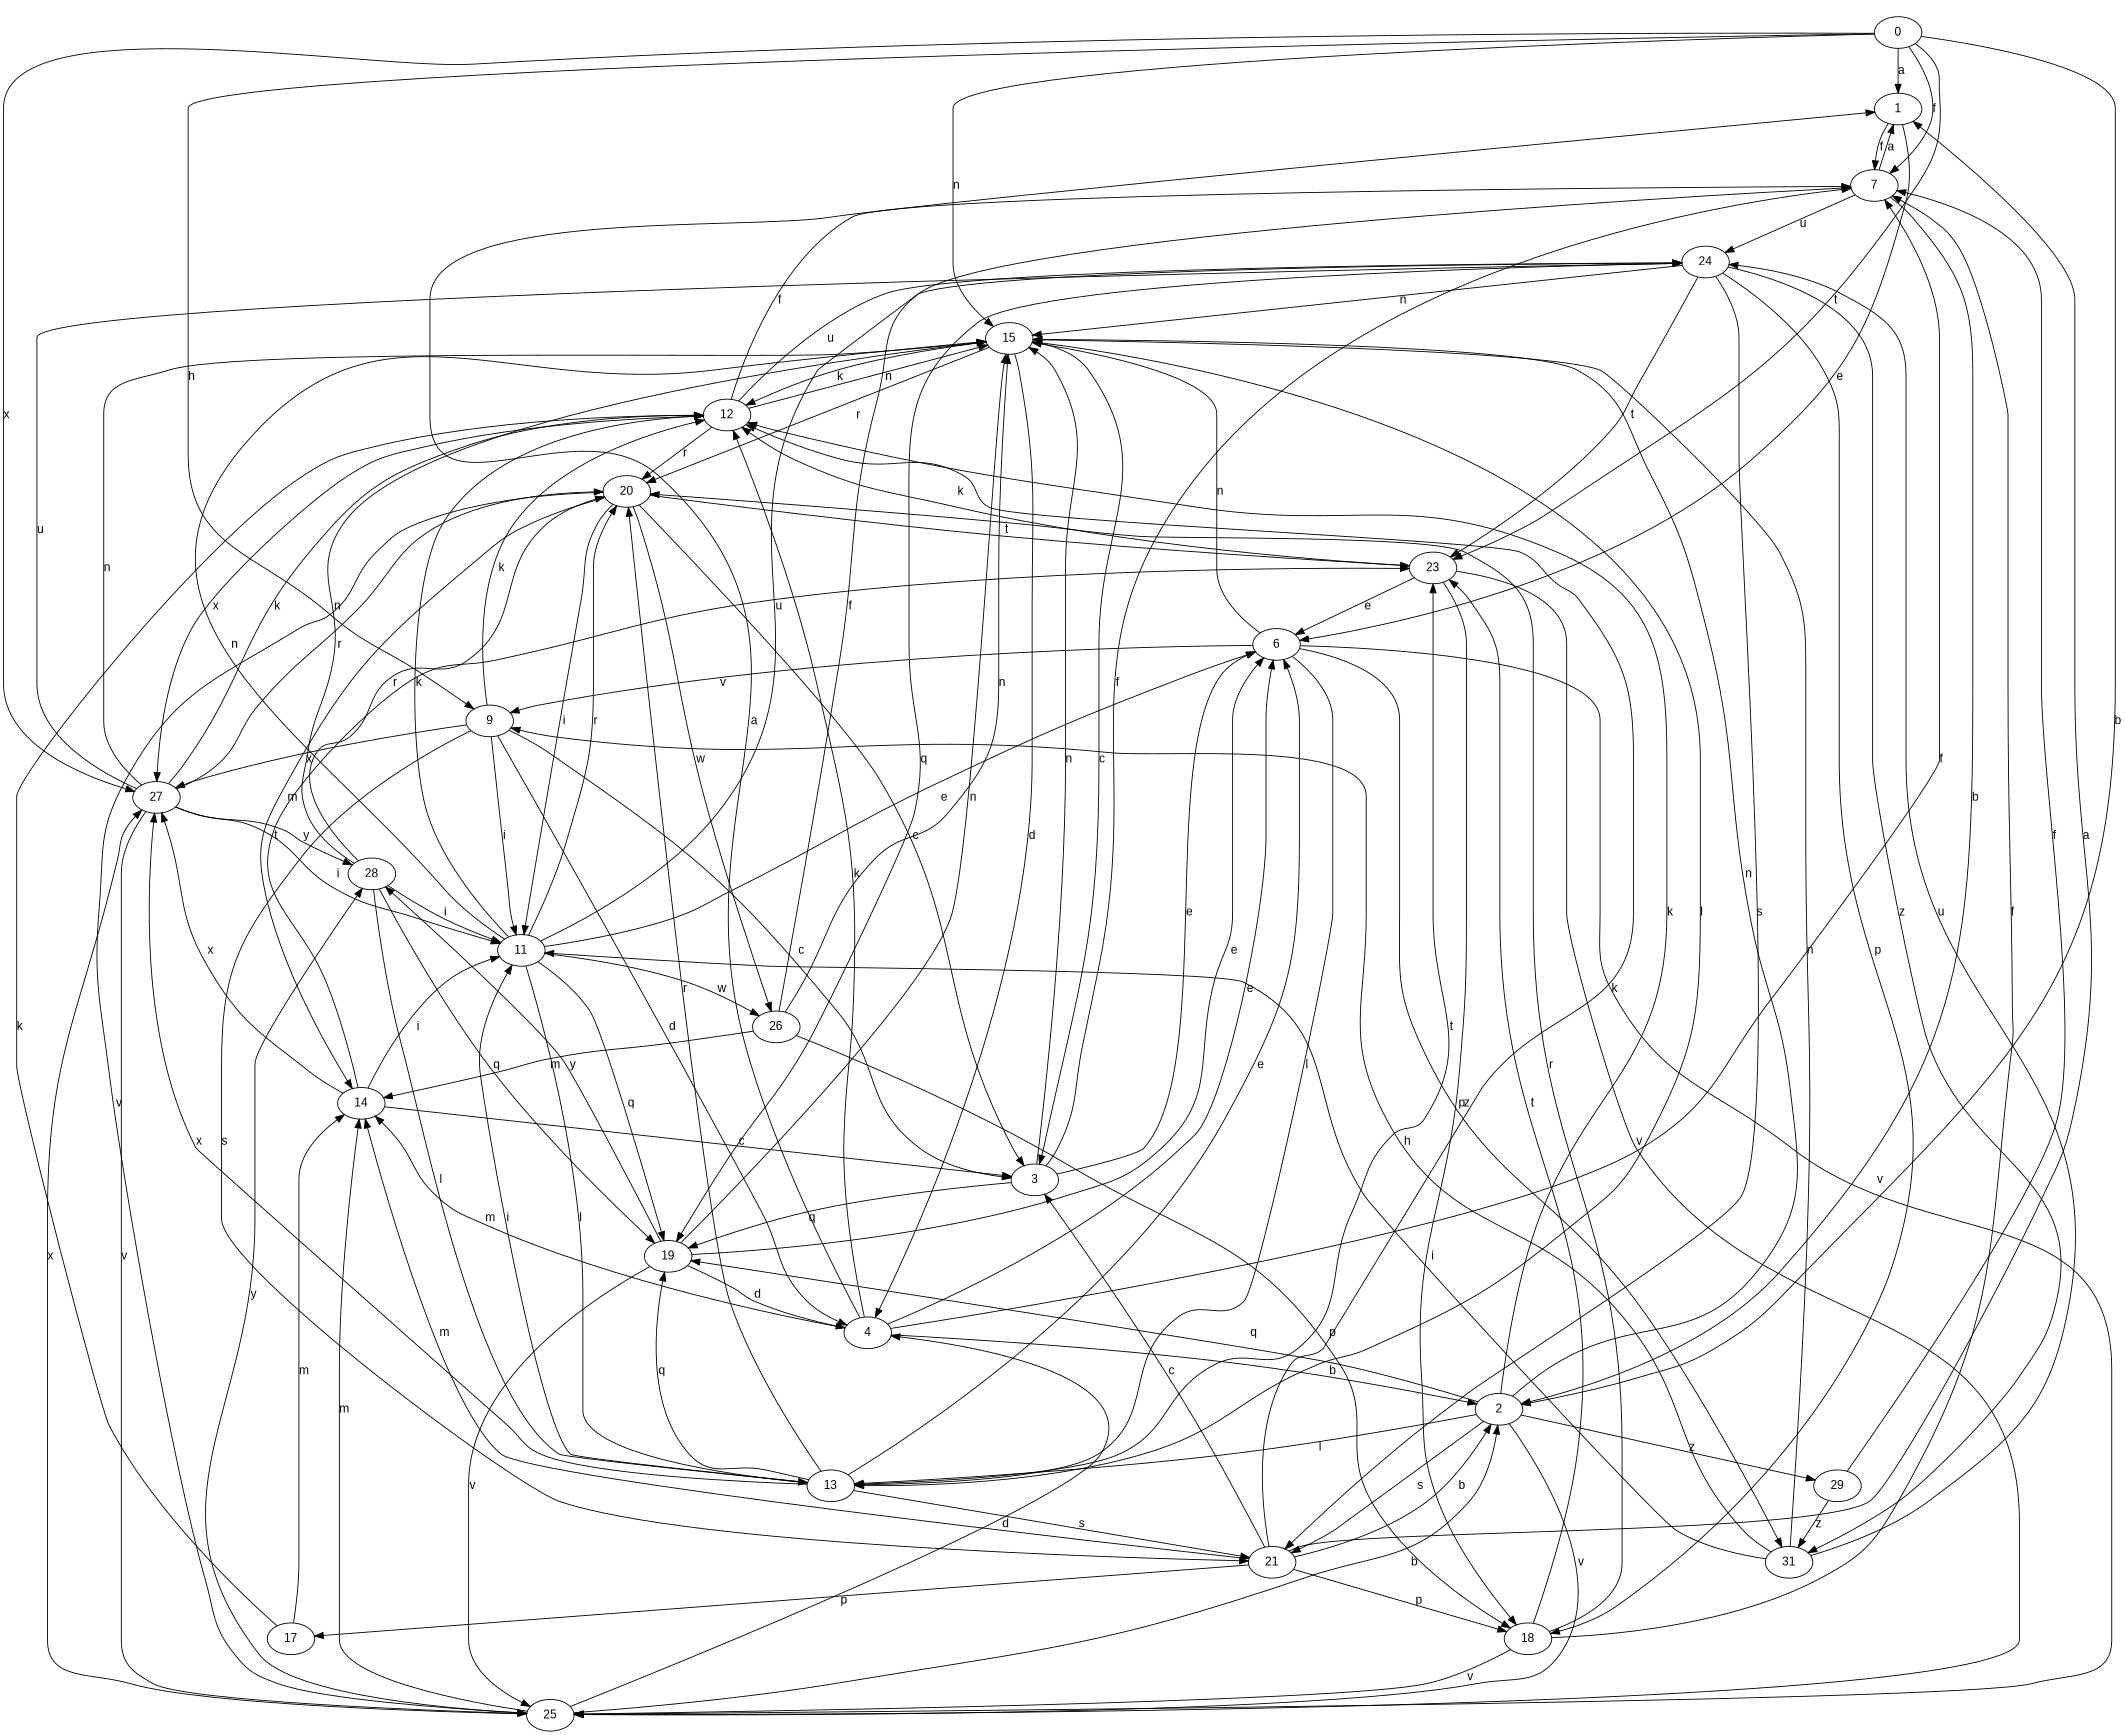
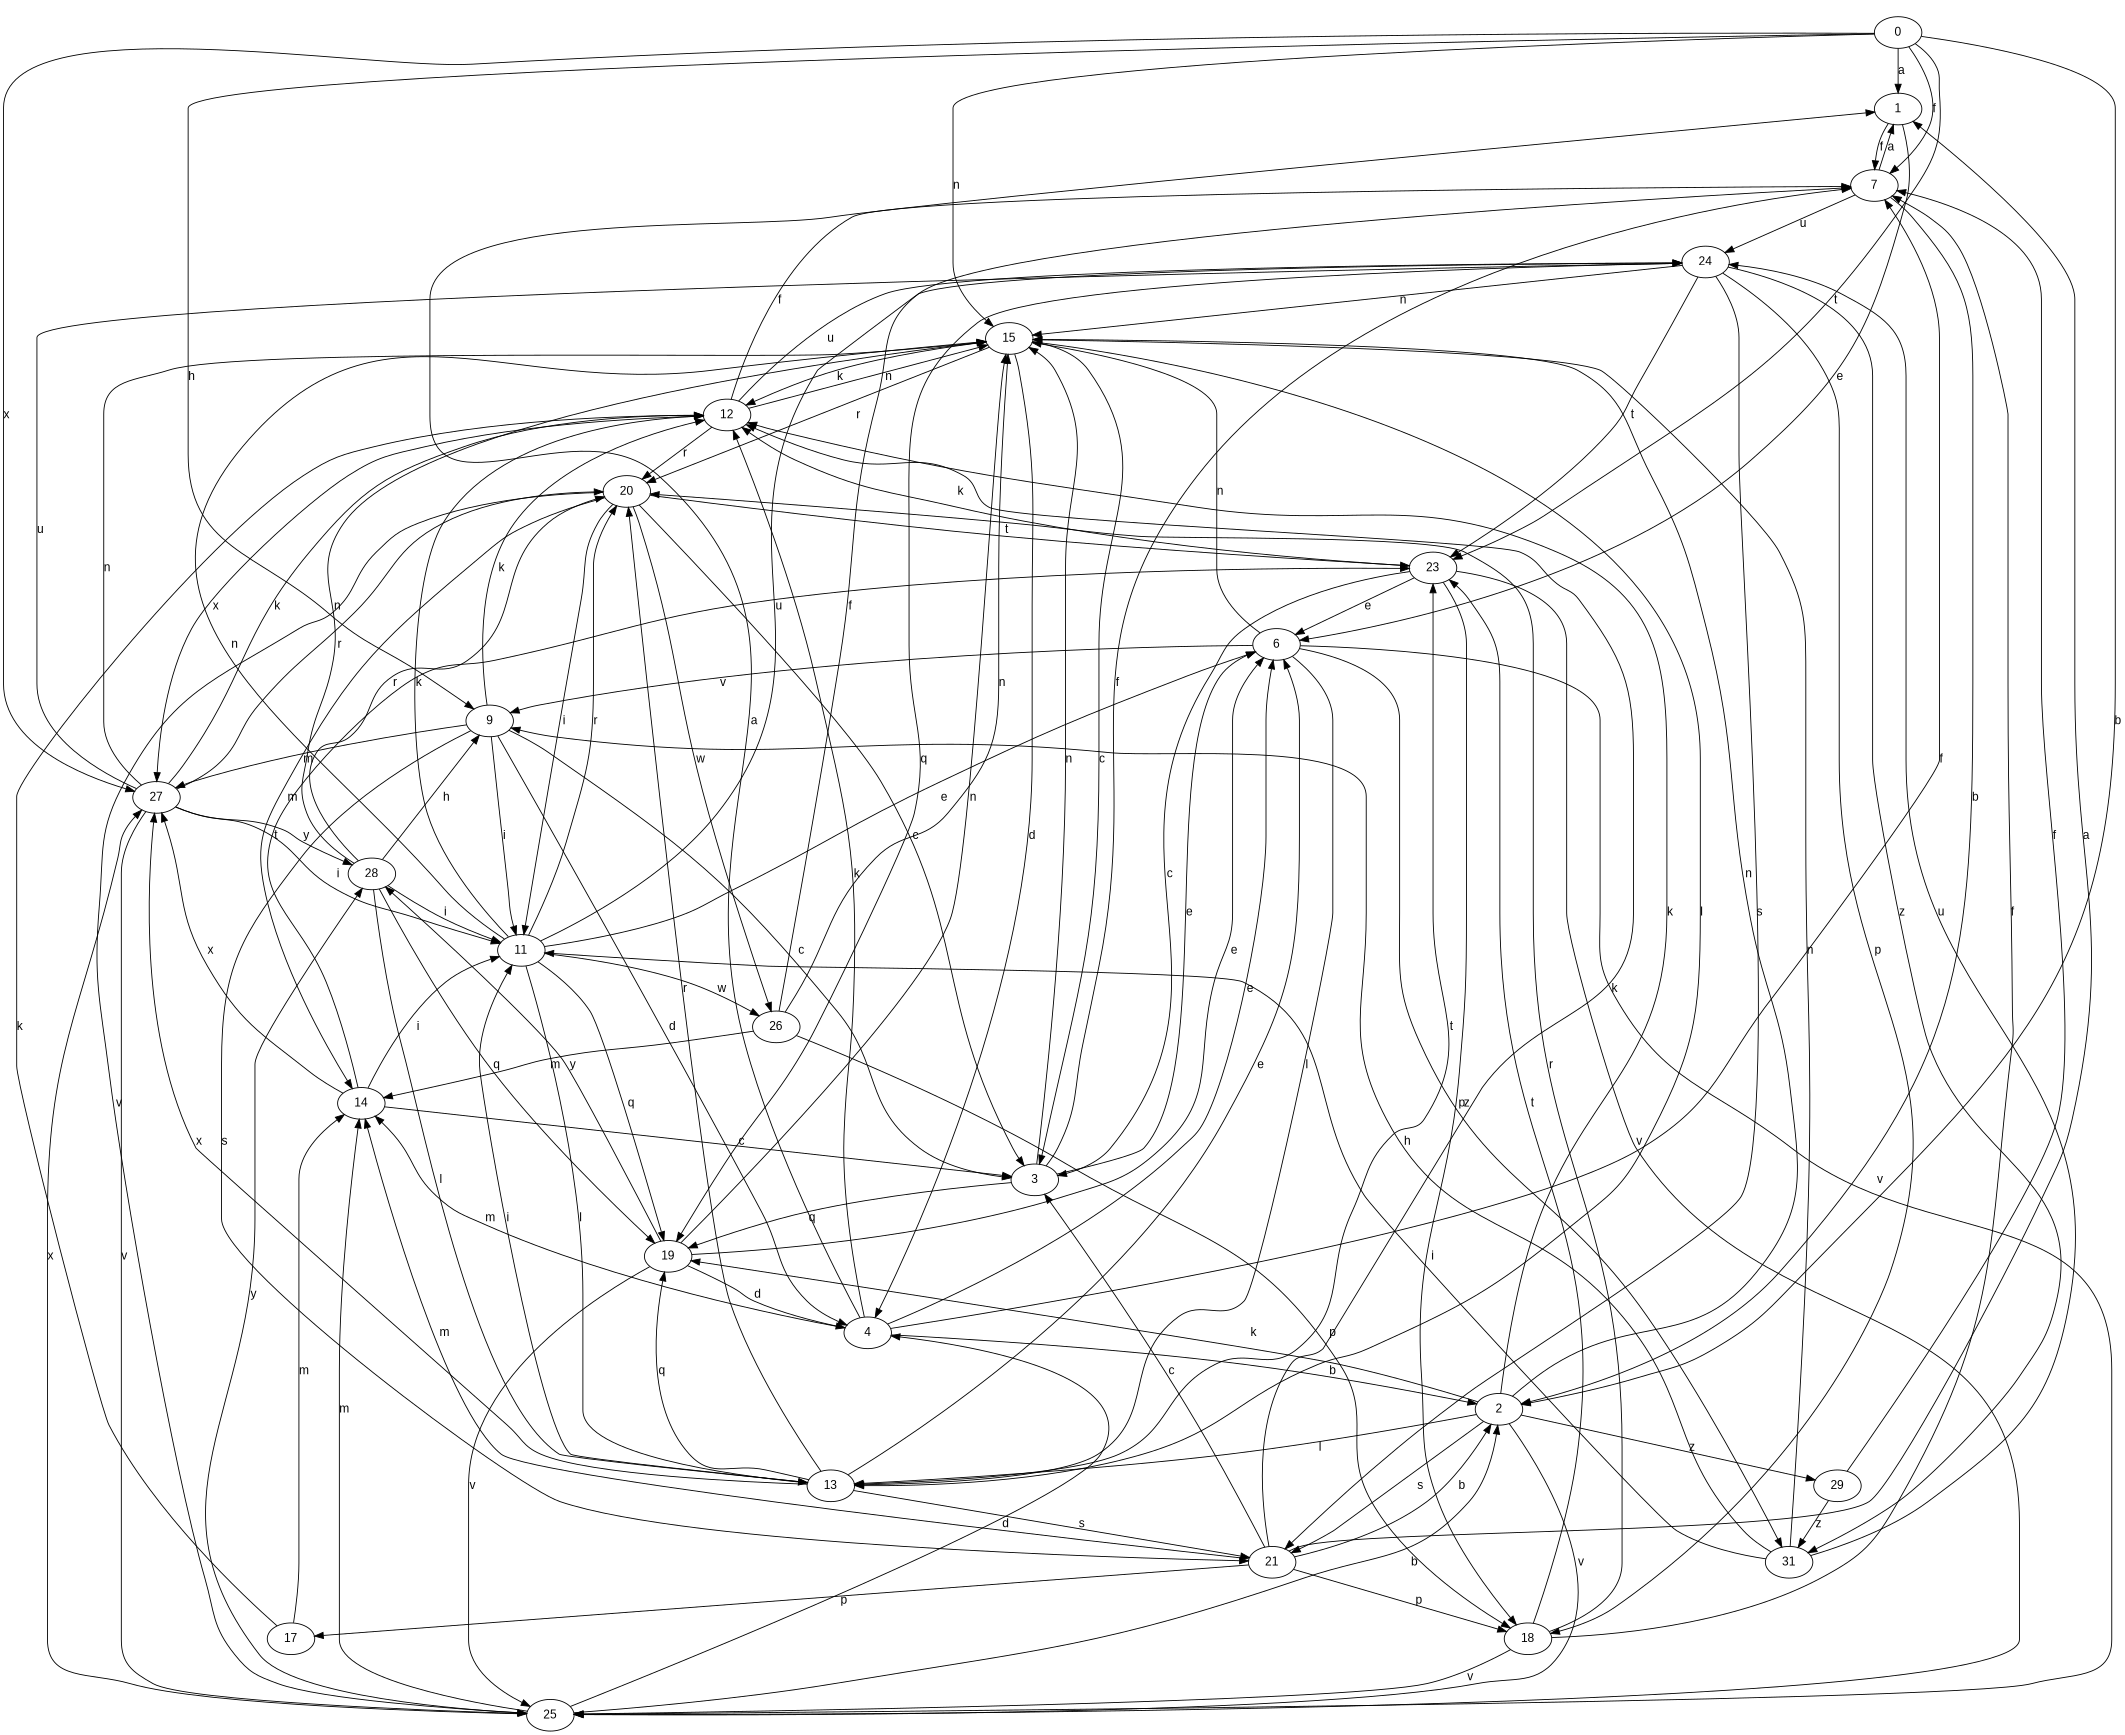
edge "9" -> "27": label "x" -> "m"
edge "28" -> "9": added, label "h"
edge "23" -> "3": added, label "c"
edge "2" -> "19": label "q" -> "k"
